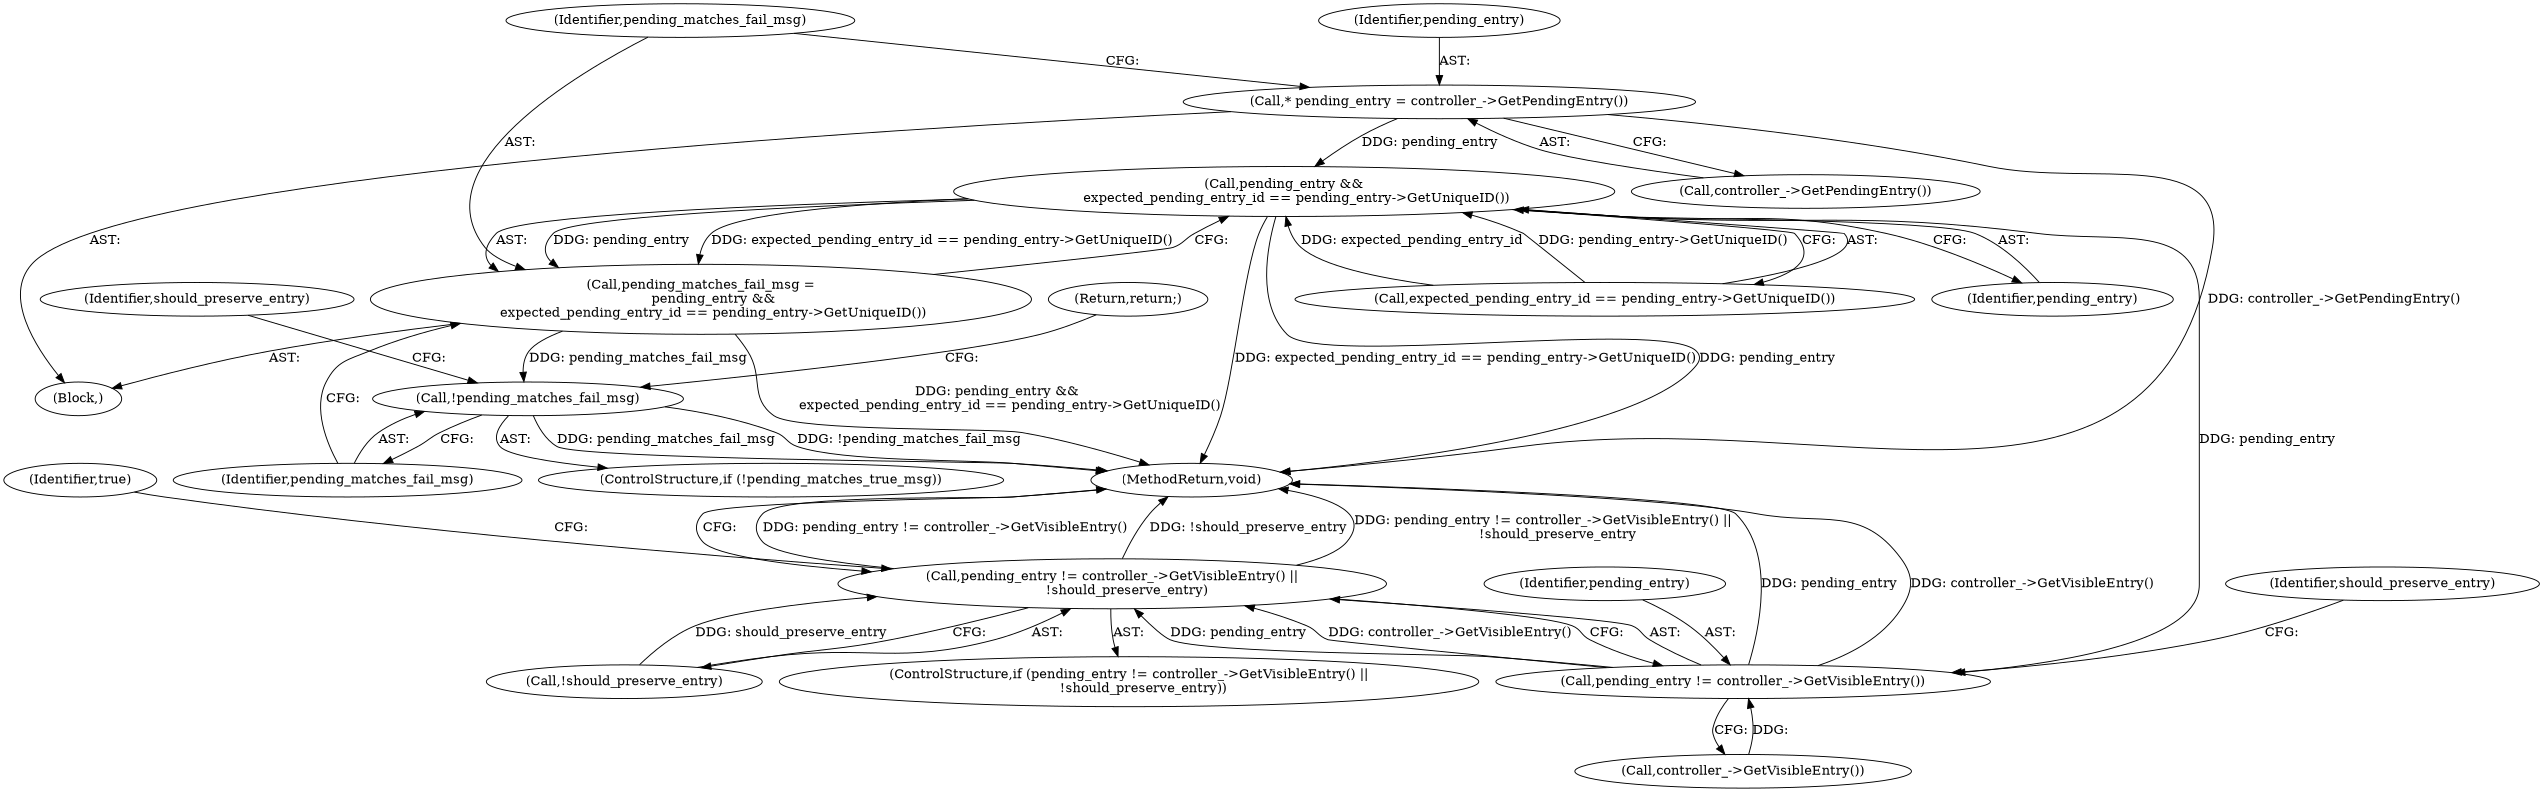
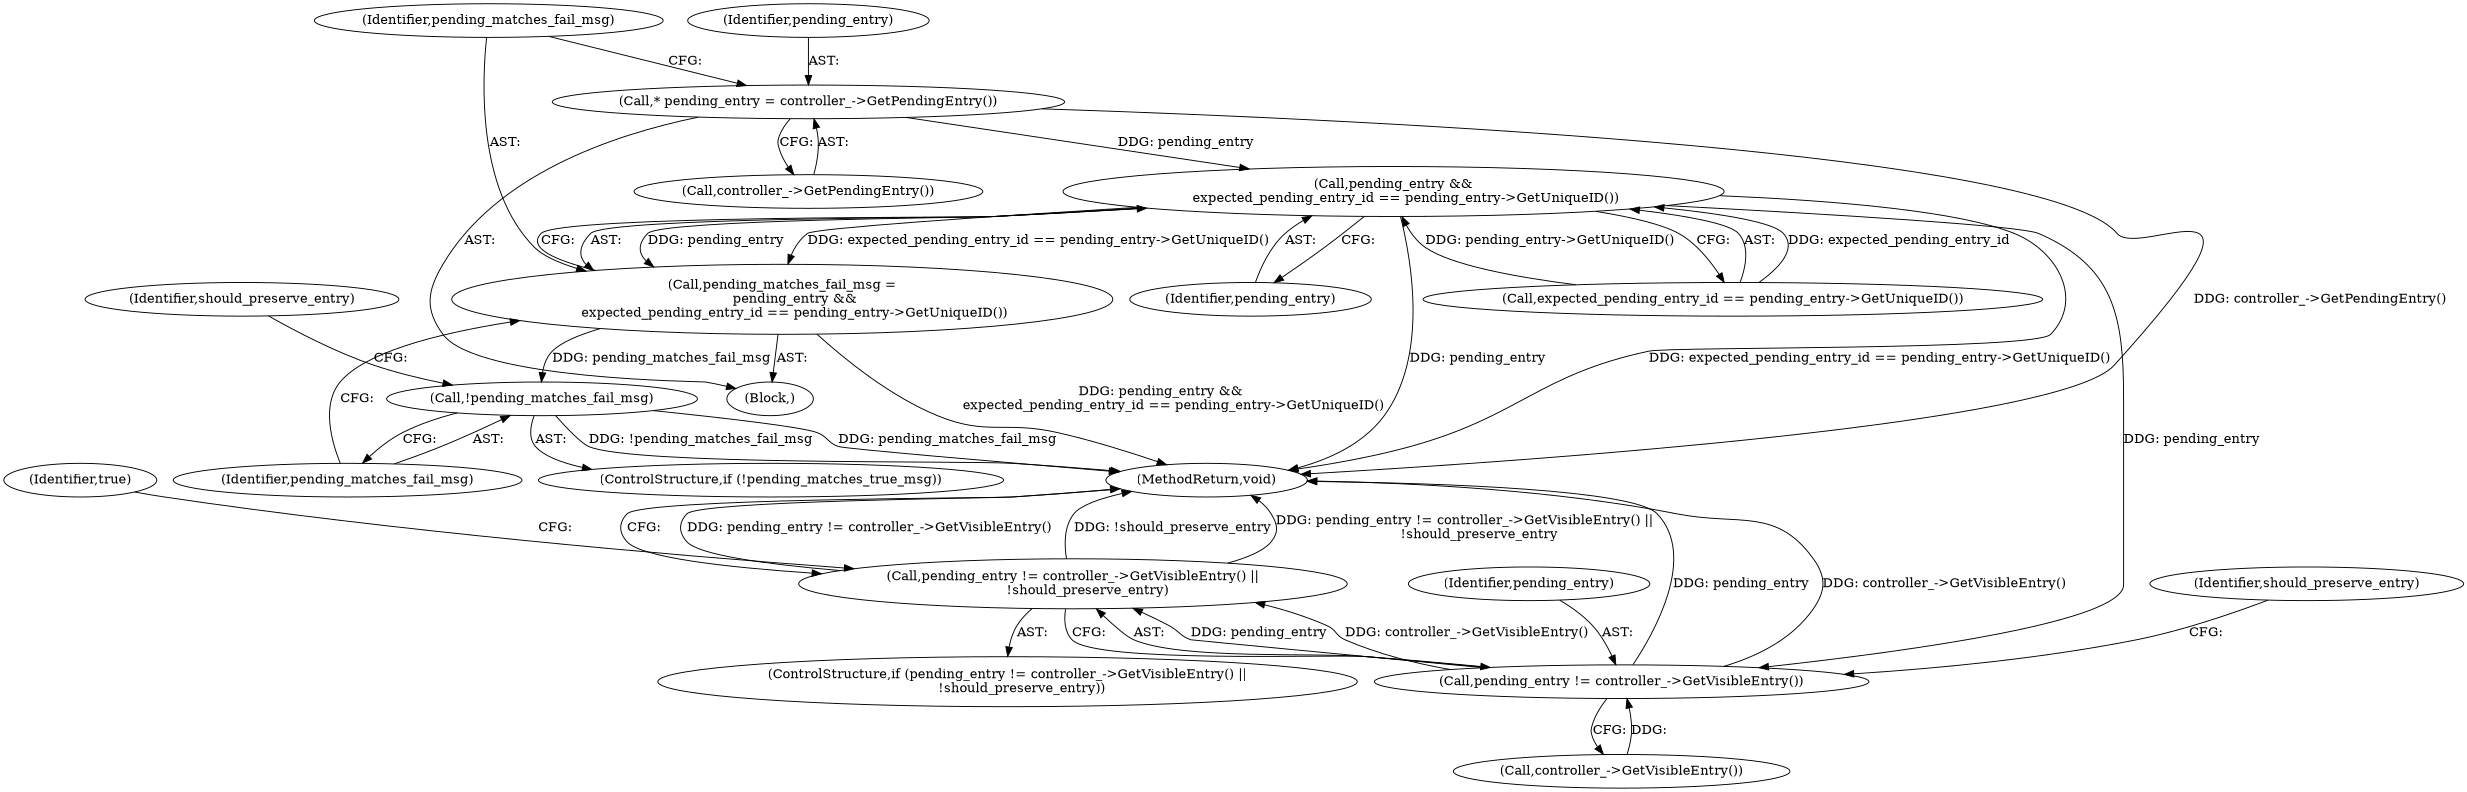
node "(Return,return;)": removed
node "(Call,!should_preserve_entry)": removed
